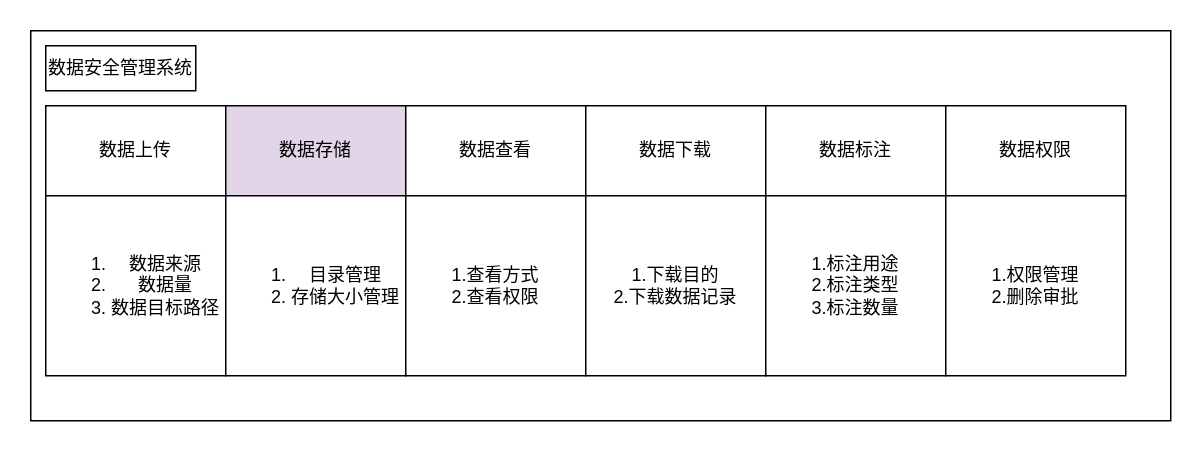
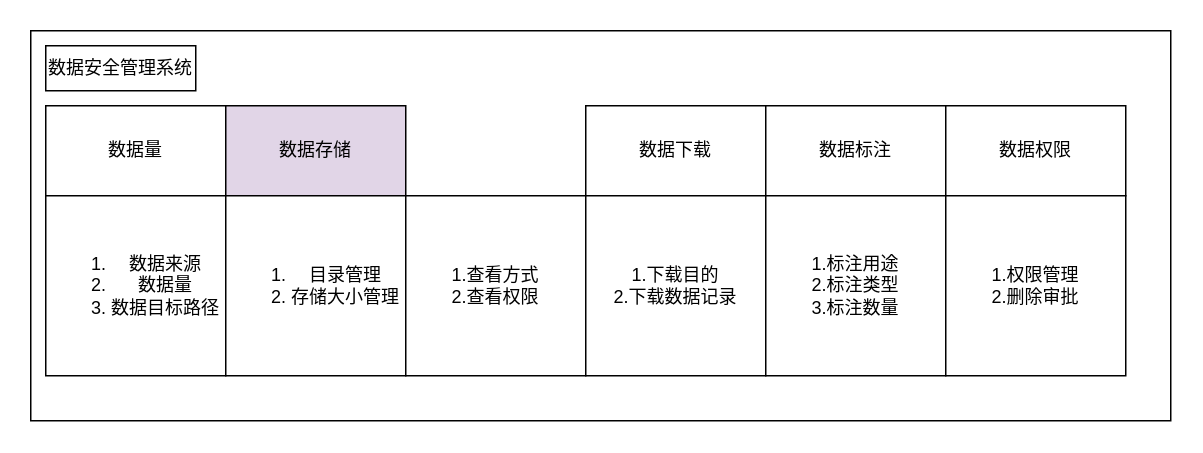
node "数据上传": label "数据上传" -> "数据量"
node "数据查看": removed
